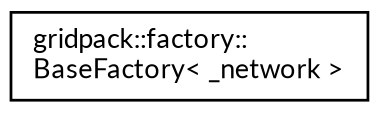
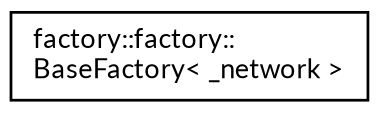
node "gridpack::factory:: BaseFactory< _network >": label "gridpack::factory:: BaseFactory< _network >" -> "factory::factory:: BaseFactory< _network >"
